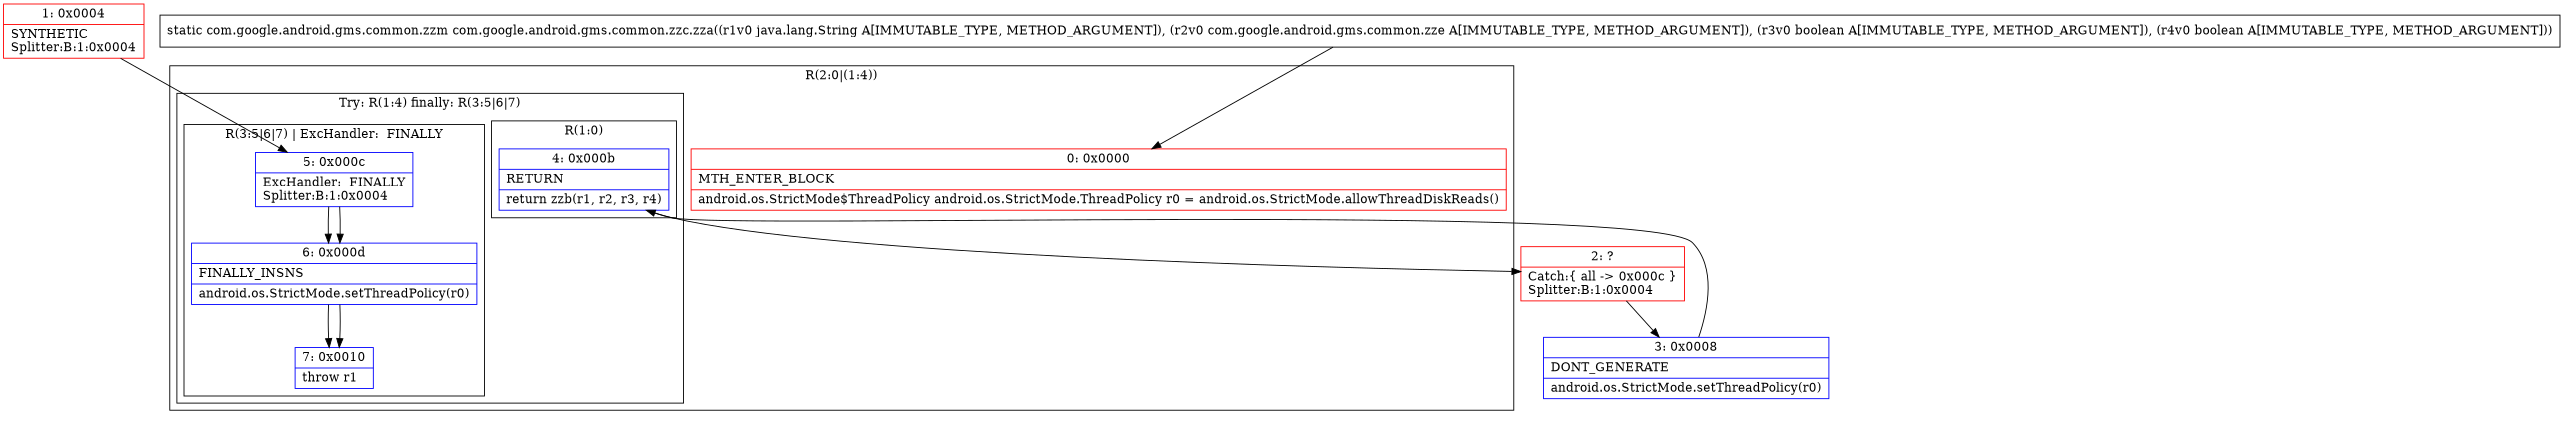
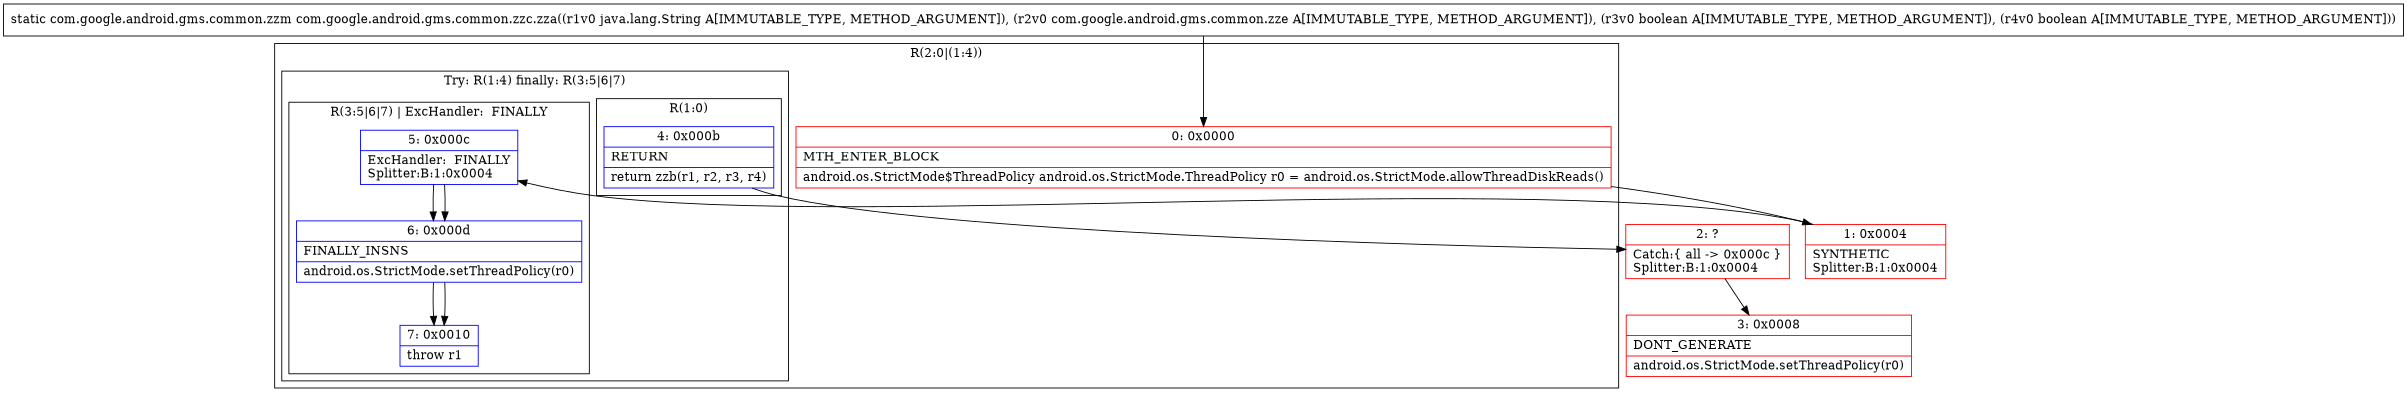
edge "0: 0x0000" -> "1: 0x0004": added
edge "3: 0x0008" -> "4: 0x000b": removed
node "3: 0x0008": color blue -> red
